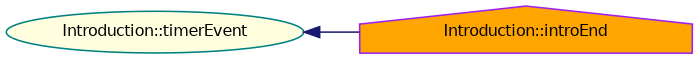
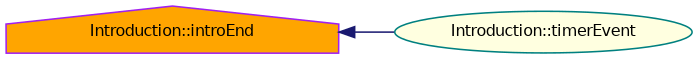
edge "Introduction::introEnd" -> "Introduction::timerEvent": reversed
